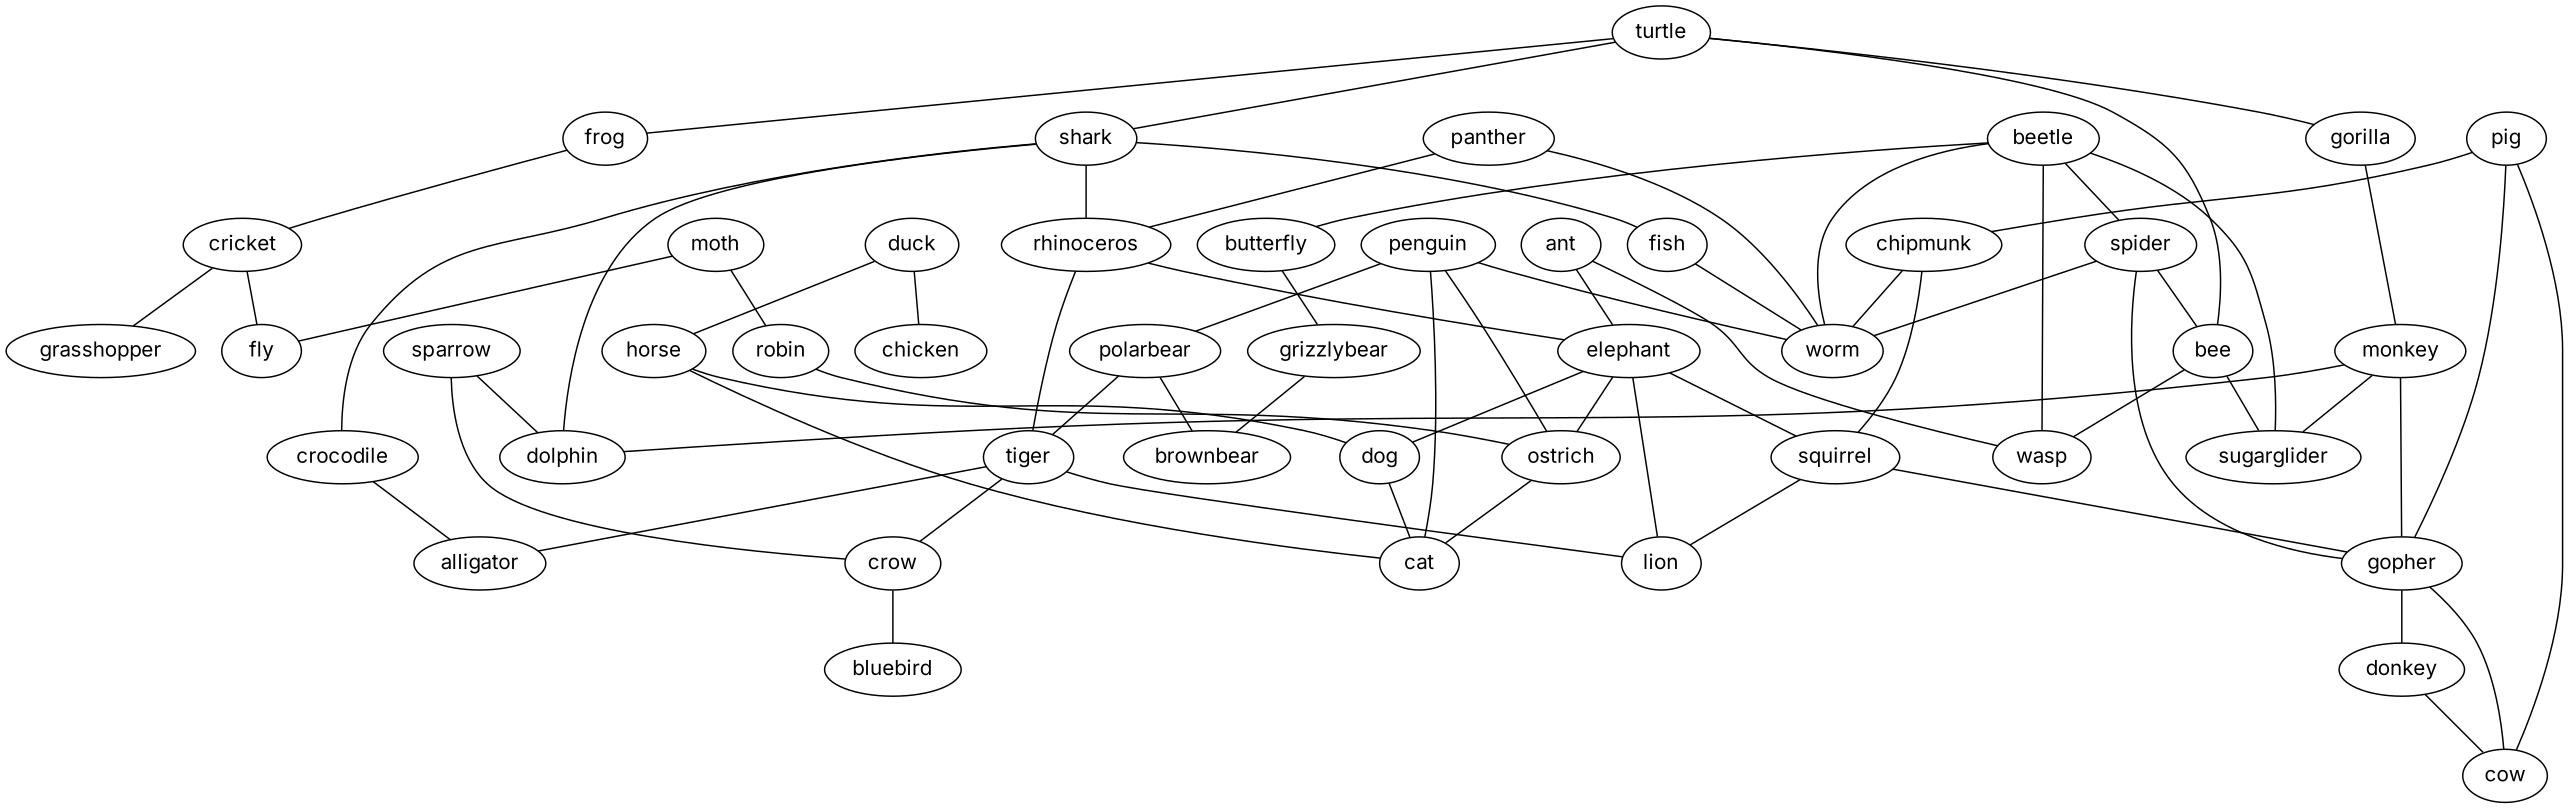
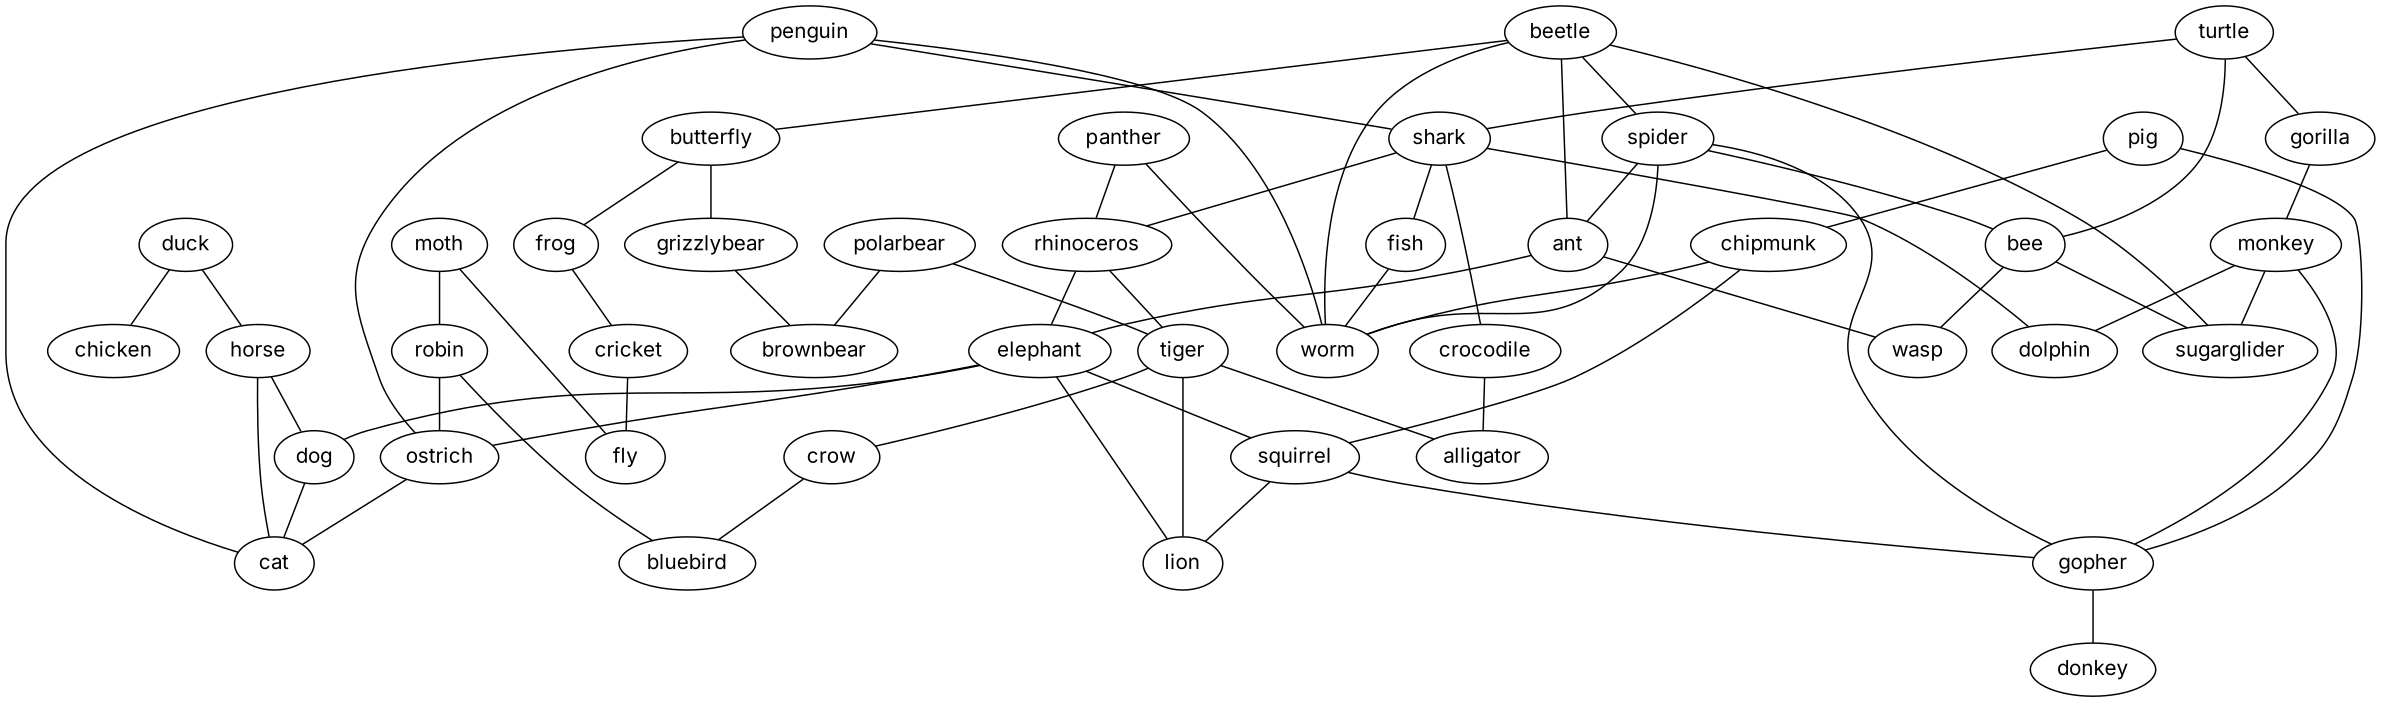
edge "turtle" -- "frog": now "butterfly" -- "frog"
edge "spider" -- "ant": added
edge "beetle" -- "wasp": now "beetle" -- "ant"
edge "penguin" -- "polarbear": now "penguin" -- "shark"
node "grasshopper": removed
node "sparrow": removed
edge "robin" -- "bluebird": added
node "cow": removed
